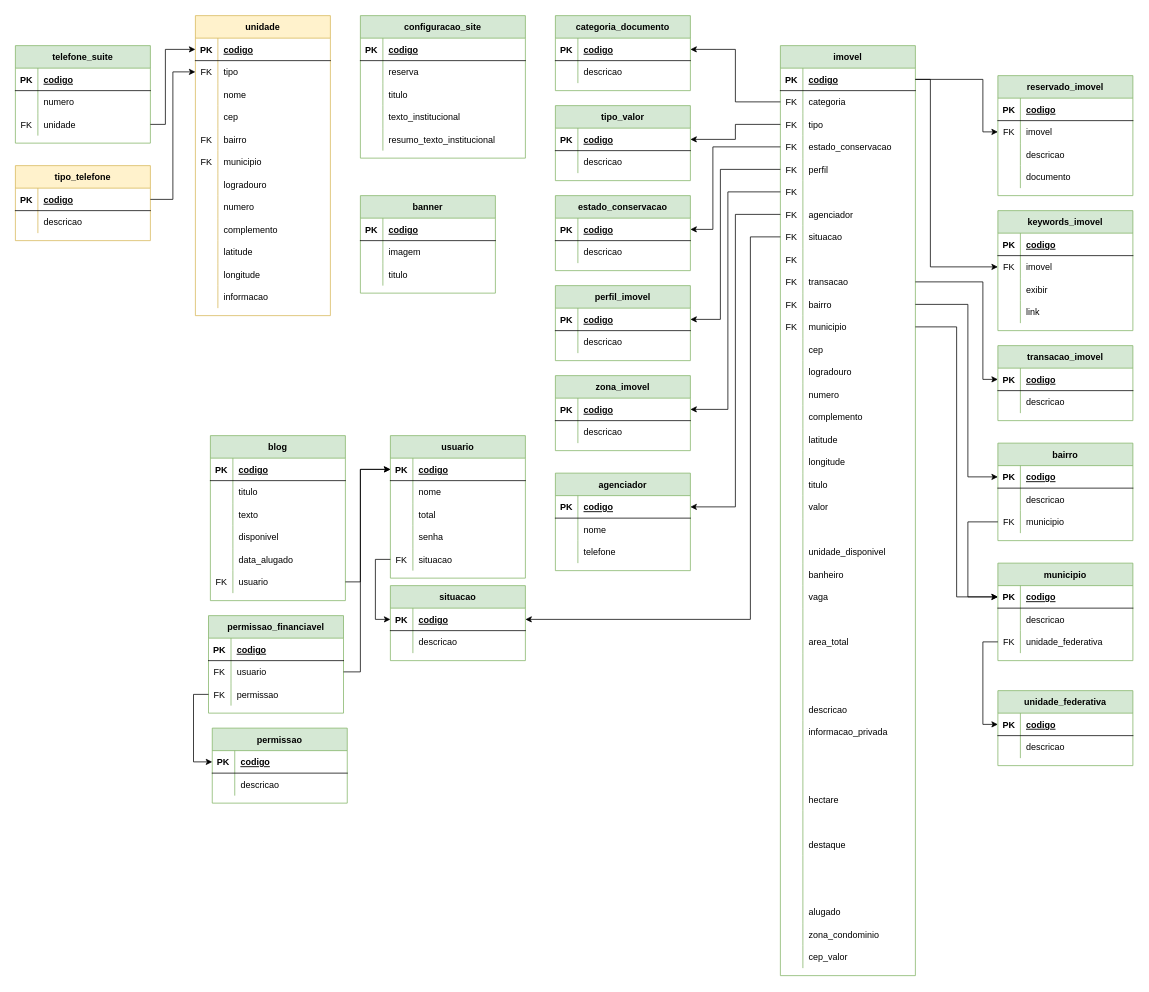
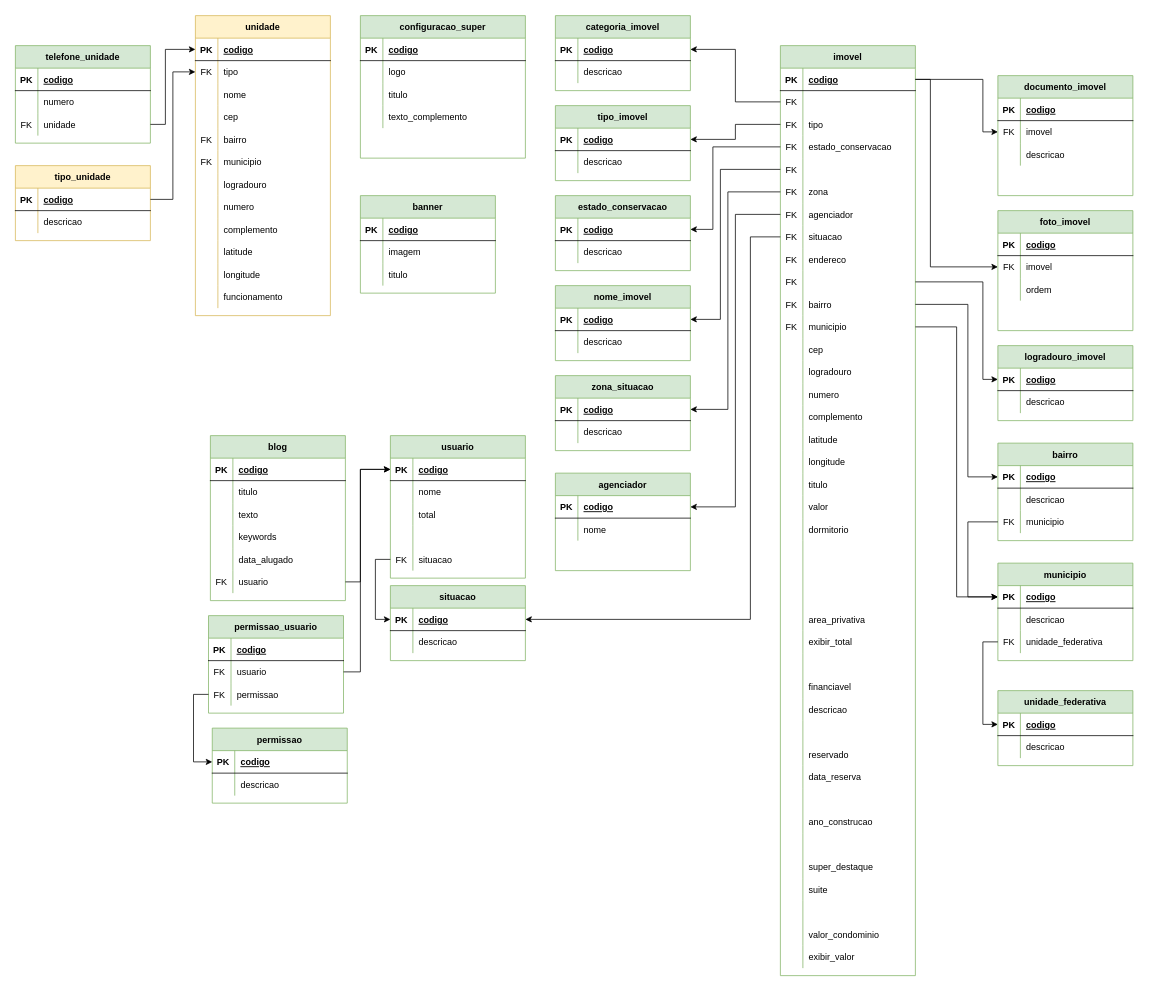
node "configuracao_site": label "configuracao_site" -> "configuracao_super"
node "categoria_documento": label "categoria_documento" -> "categoria_imovel"
node "telefone_suite": label "telefone_suite" -> "telefone_unidade"
node "reserva": label "reserva" -> "logo"
node "reservado_imovel": label "reservado_imovel" -> "documento_imovel"
node "categoria": removed
node "texto_institucional": label "texto_institucional" -> "texto_complemento"
node "tipo_valor": label "tipo_valor" -> "tipo_imovel"
node "resumo_texto_institucional": removed
node "perfil": removed
node "tipo_telefone": label "tipo_telefone" -> "tipo_unidade"
node "documento": removed
node "zona": added
node "keywords_imovel": label "keywords_imovel" -> "foto_imovel"
node "endereco": added
node "transacao": removed
node "exibir": label "exibir" -> "ordem"
node "informacao": label "informacao" -> "funcionamento"
node "perfil_imovel": label "perfil_imovel" -> "nome_imovel"
node "link": removed
node "transacao_imovel": label "transacao_imovel" -> "logradouro_imovel"
node "zona_imovel": label "zona_imovel" -> "zona_situacao"
node "dormitorio": added
node "disponivel": label "disponivel" -> "keywords"
node "senha": removed
node "telefone": removed
node "unidade_disponivel": removed
node "banheiro": removed
node "vaga": removed
node "area_privativa": added
node "permissao_financiavel": label "permissao_financiavel" -> "permissao_usuario"
node "area_total": label "area_total" -> "exibir_total"
node "financiavel": added
node "informacao_privada": removed
node "reservado": added
node "data_reserva": added
node "hectare": removed
node "ano_construcao": added
node "destaque": removed
node "super_destaque": added
node "suite": added
node "alugado": removed
node "zona_condominio": label "zona_condominio" -> "valor_condominio"
node "cep_valor": label "cep_valor" -> "exibir_valor"
